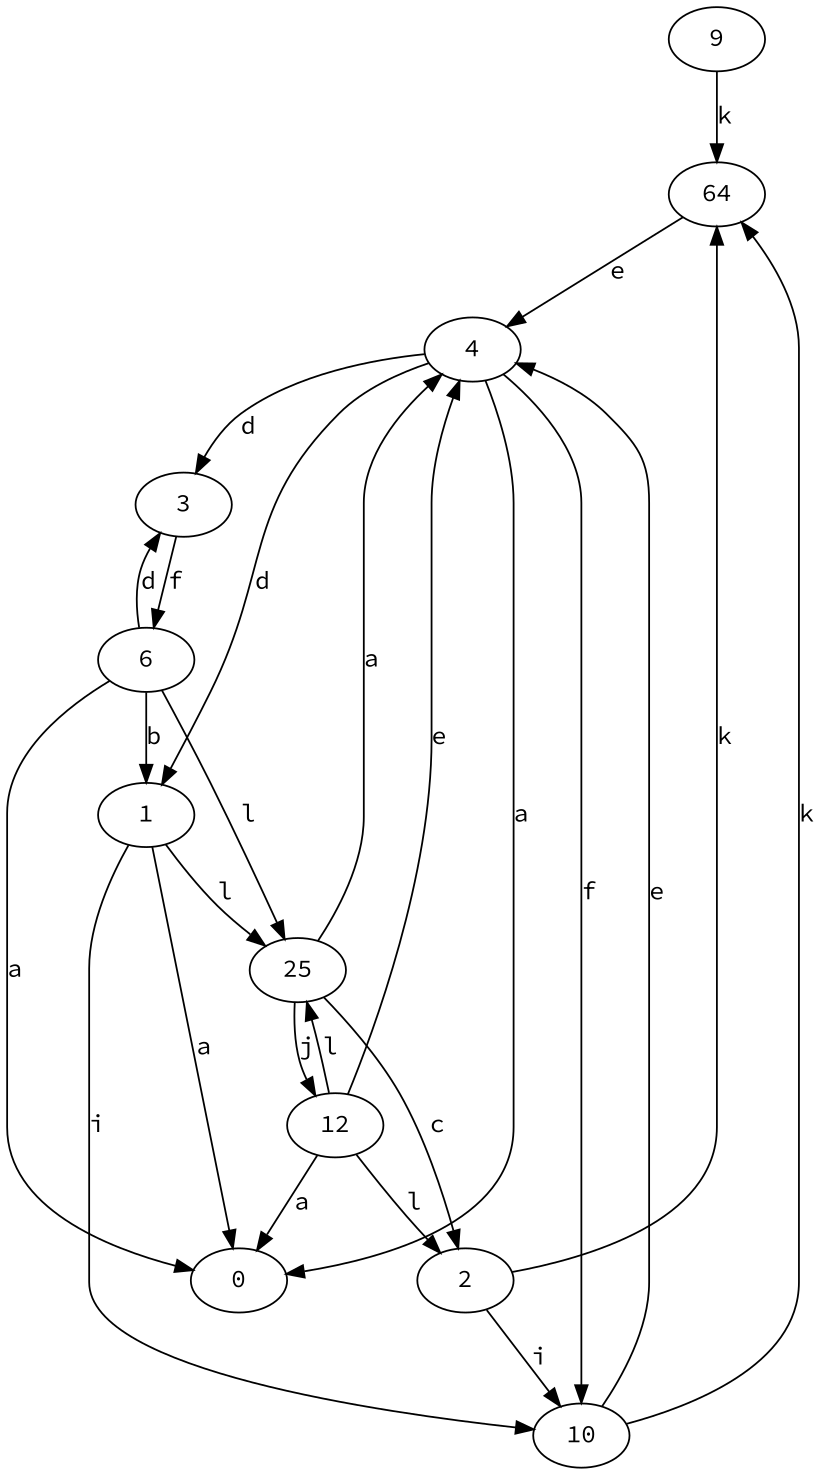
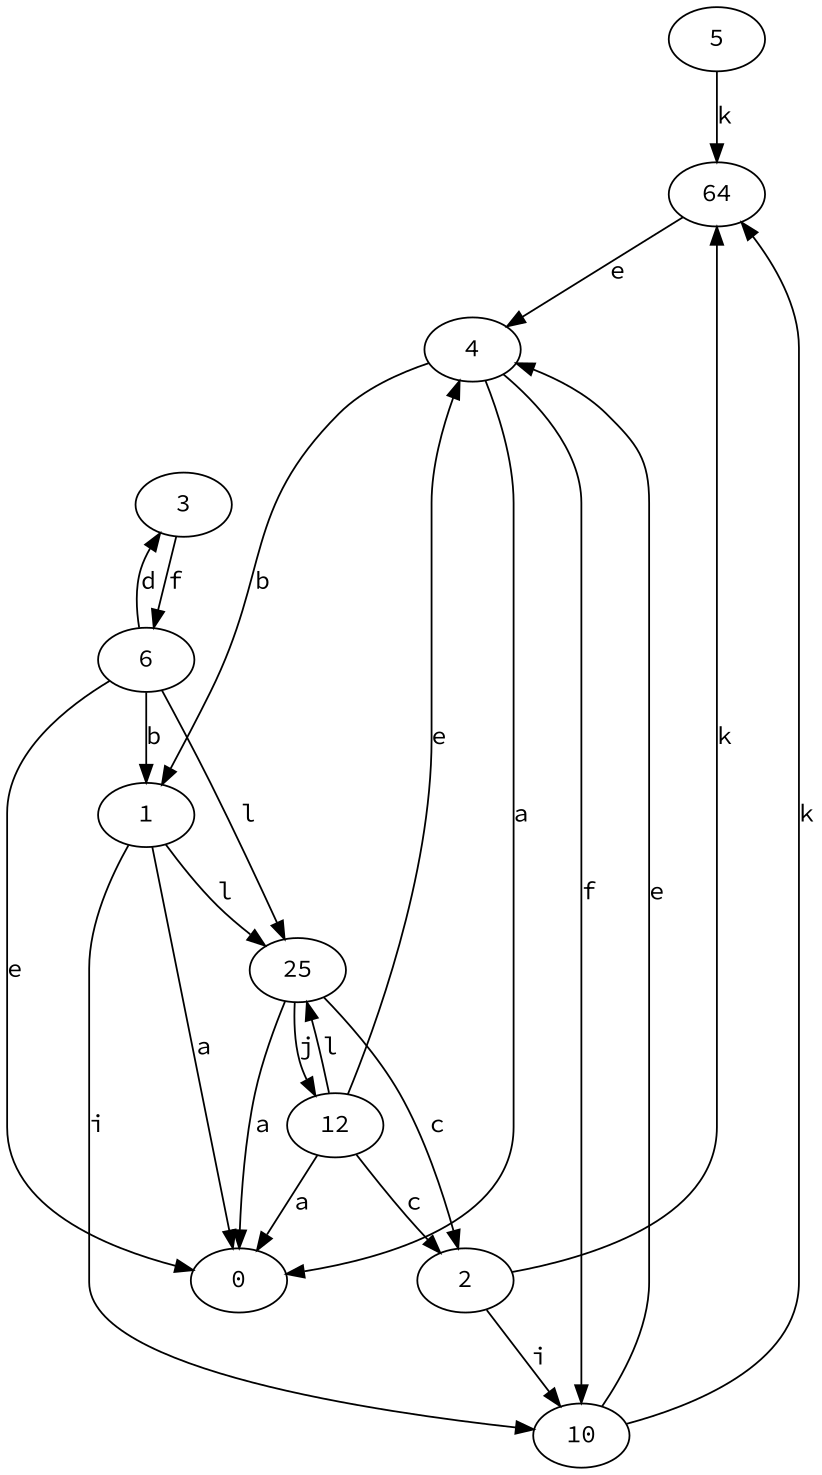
node "9": label "9" -> "5"
edge "4" -> "3": removed, label "d"
edge "4" -> "1": label "d" -> "b"
edge "25" -> "4": now "25" -> "0"
edge "6" -> "0": label "a" -> "e"
edge "12" -> "2": label "l" -> "c"
